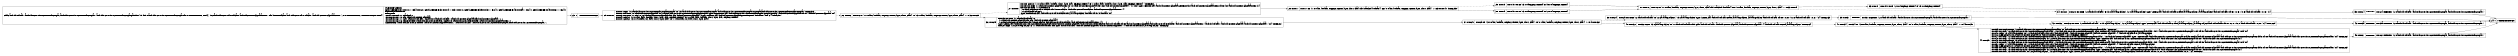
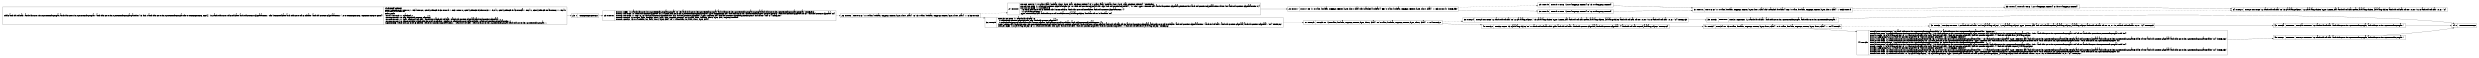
node "27: 0x000e": text "(r1 I:java.build.Object)" -> "(r1 I:java.lang.Object)"
node "35: 0x0024": removed
